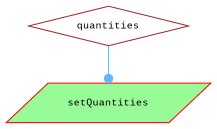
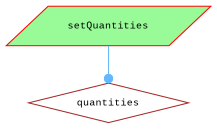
edge "quantities" -> "setQuantities": reversed
